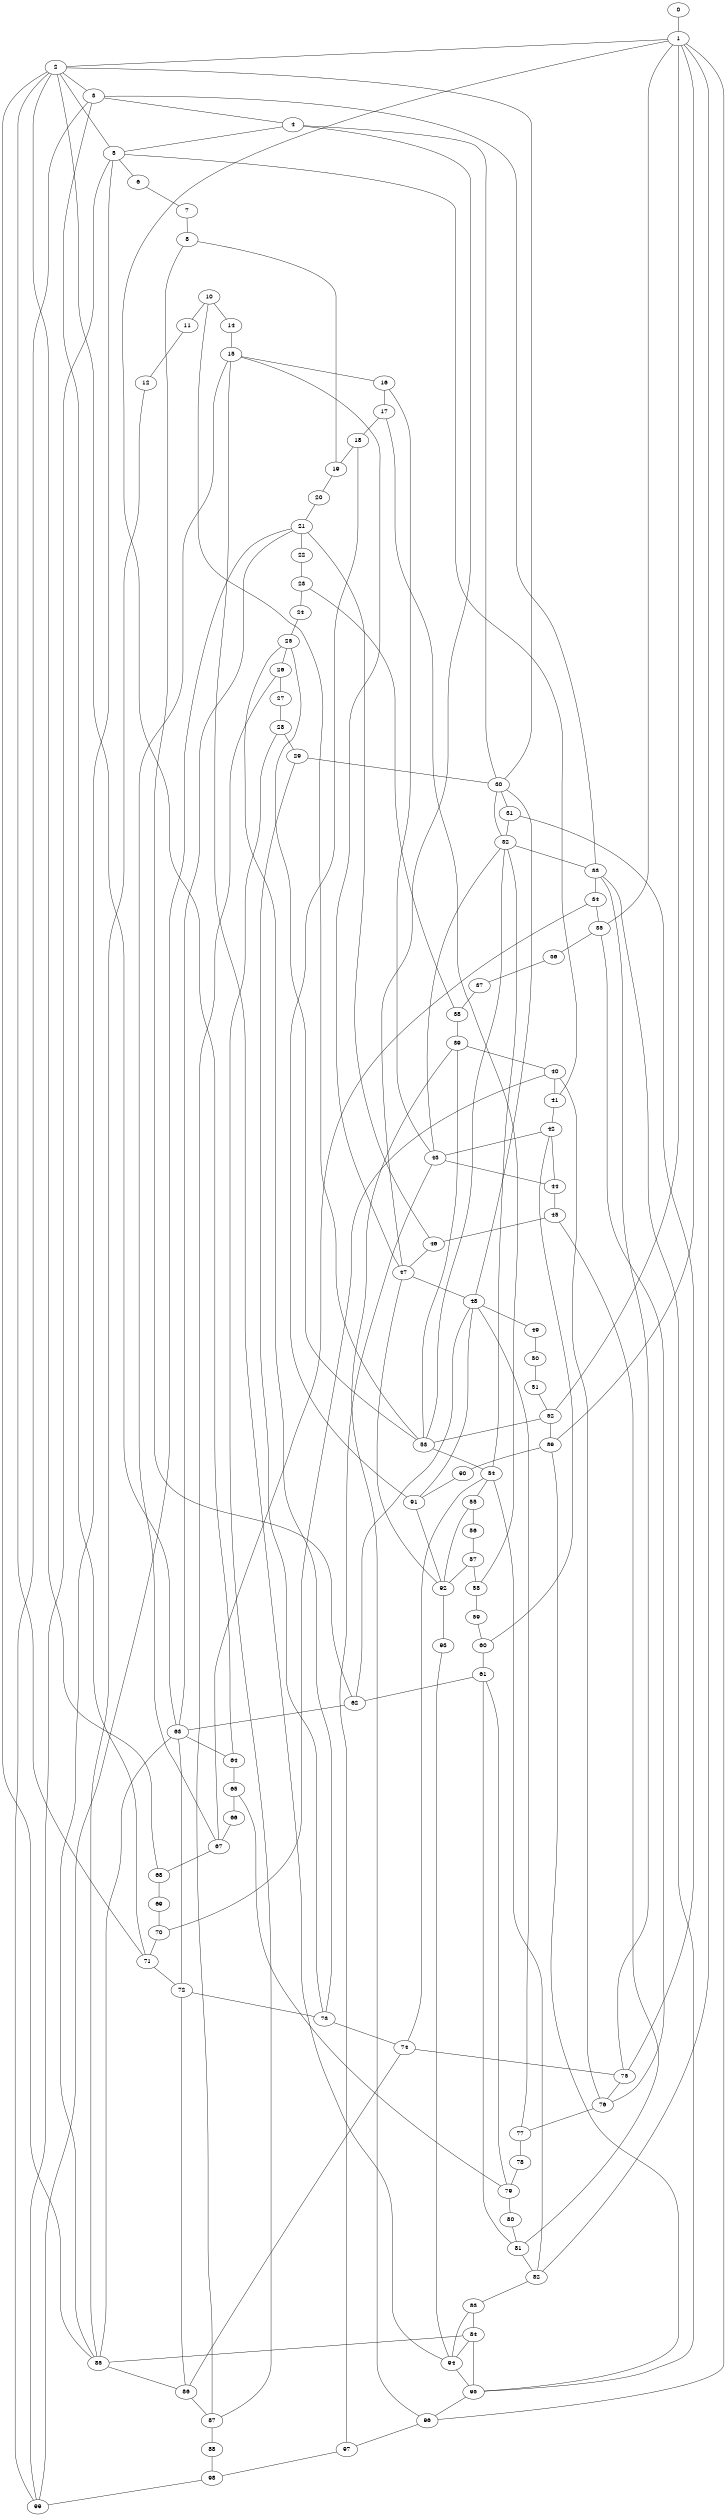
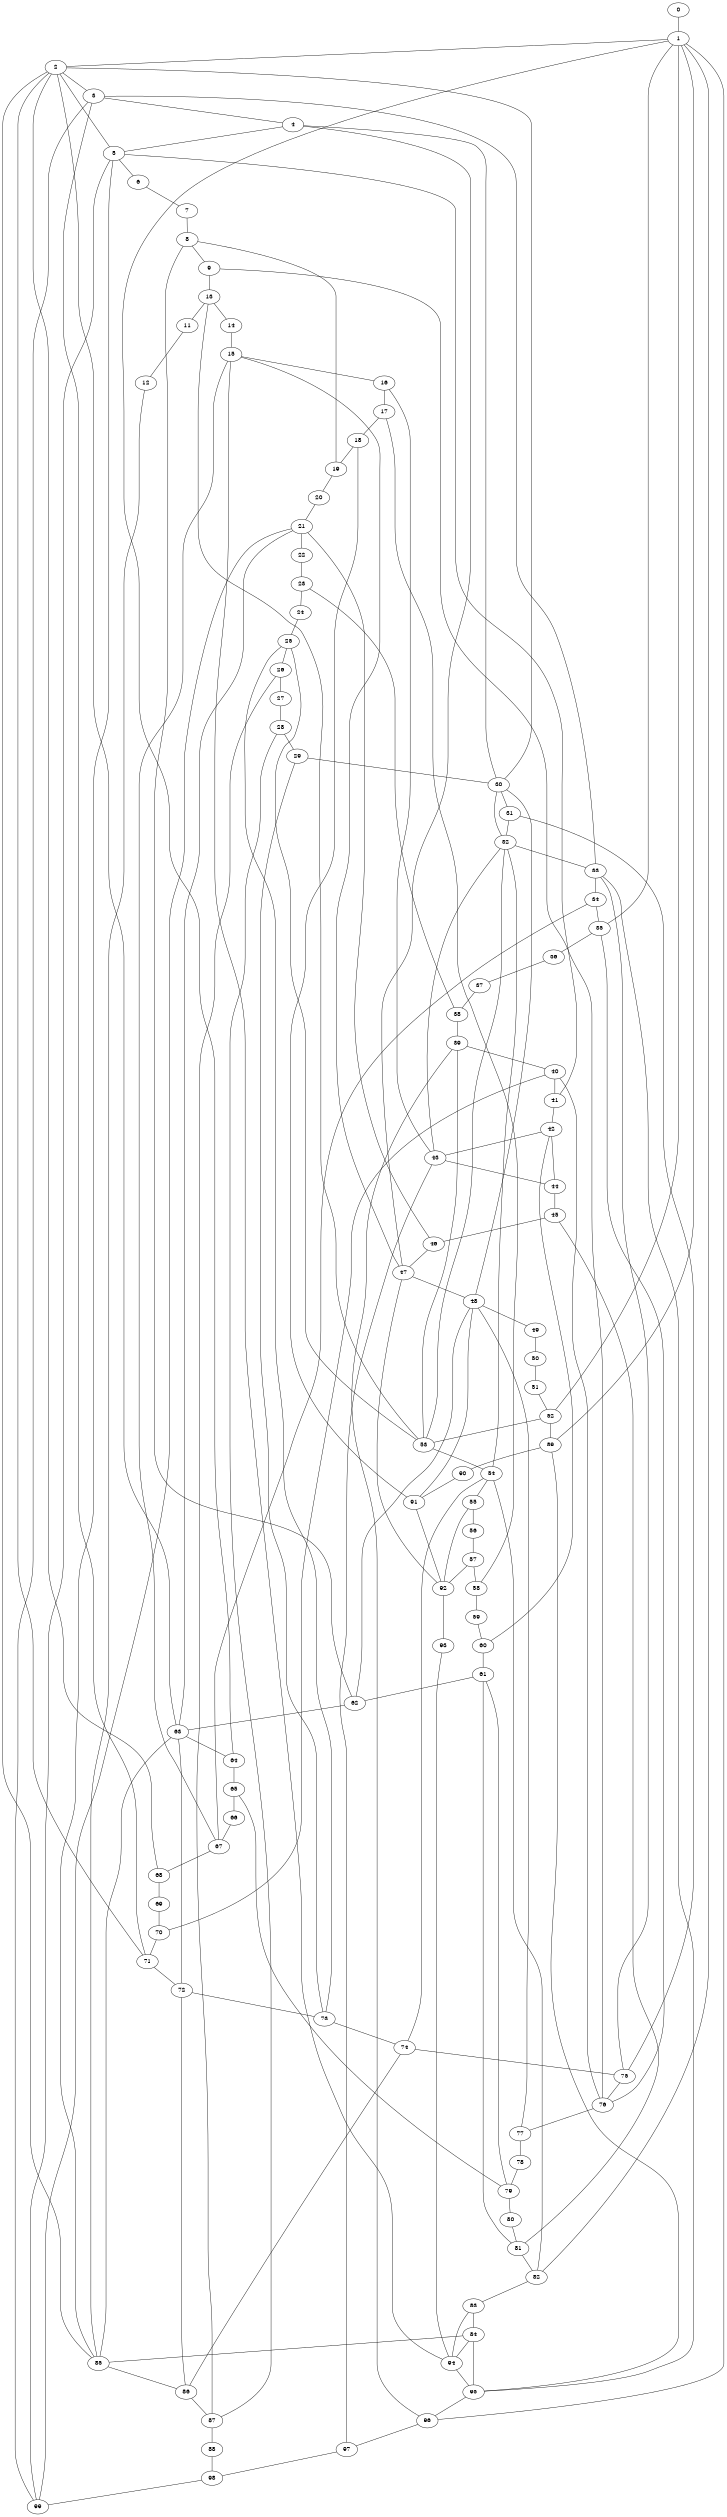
node "9": added
node "10": label "10" -> "13"
